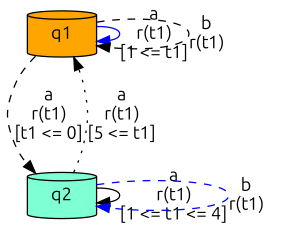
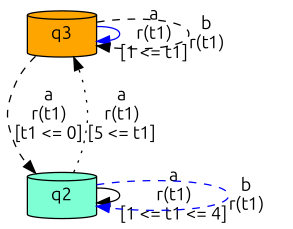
node "q1": label "q1" -> "q3"
